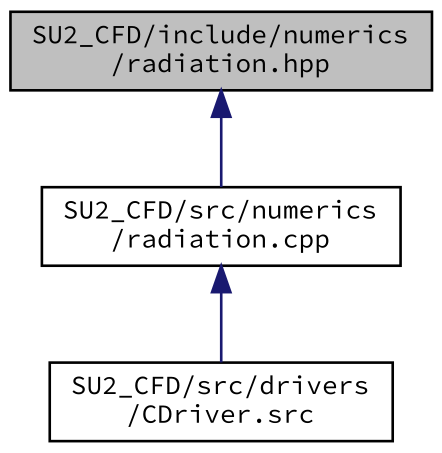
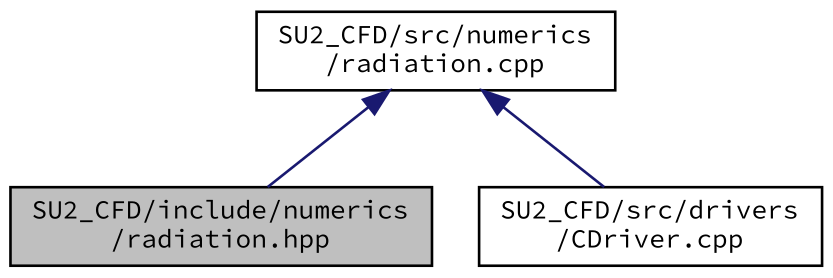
edge "SU2_CFD/src/numerics /radiation.cpp" -> "SU2_CFD/include/numerics /radiation.hpp": reversed
node "SU2_CFD/src/drivers /CDriver.src": label "SU2_CFD/src/drivers /CDriver.src" -> "SU2_CFD/src/drivers /CDriver.cpp"
